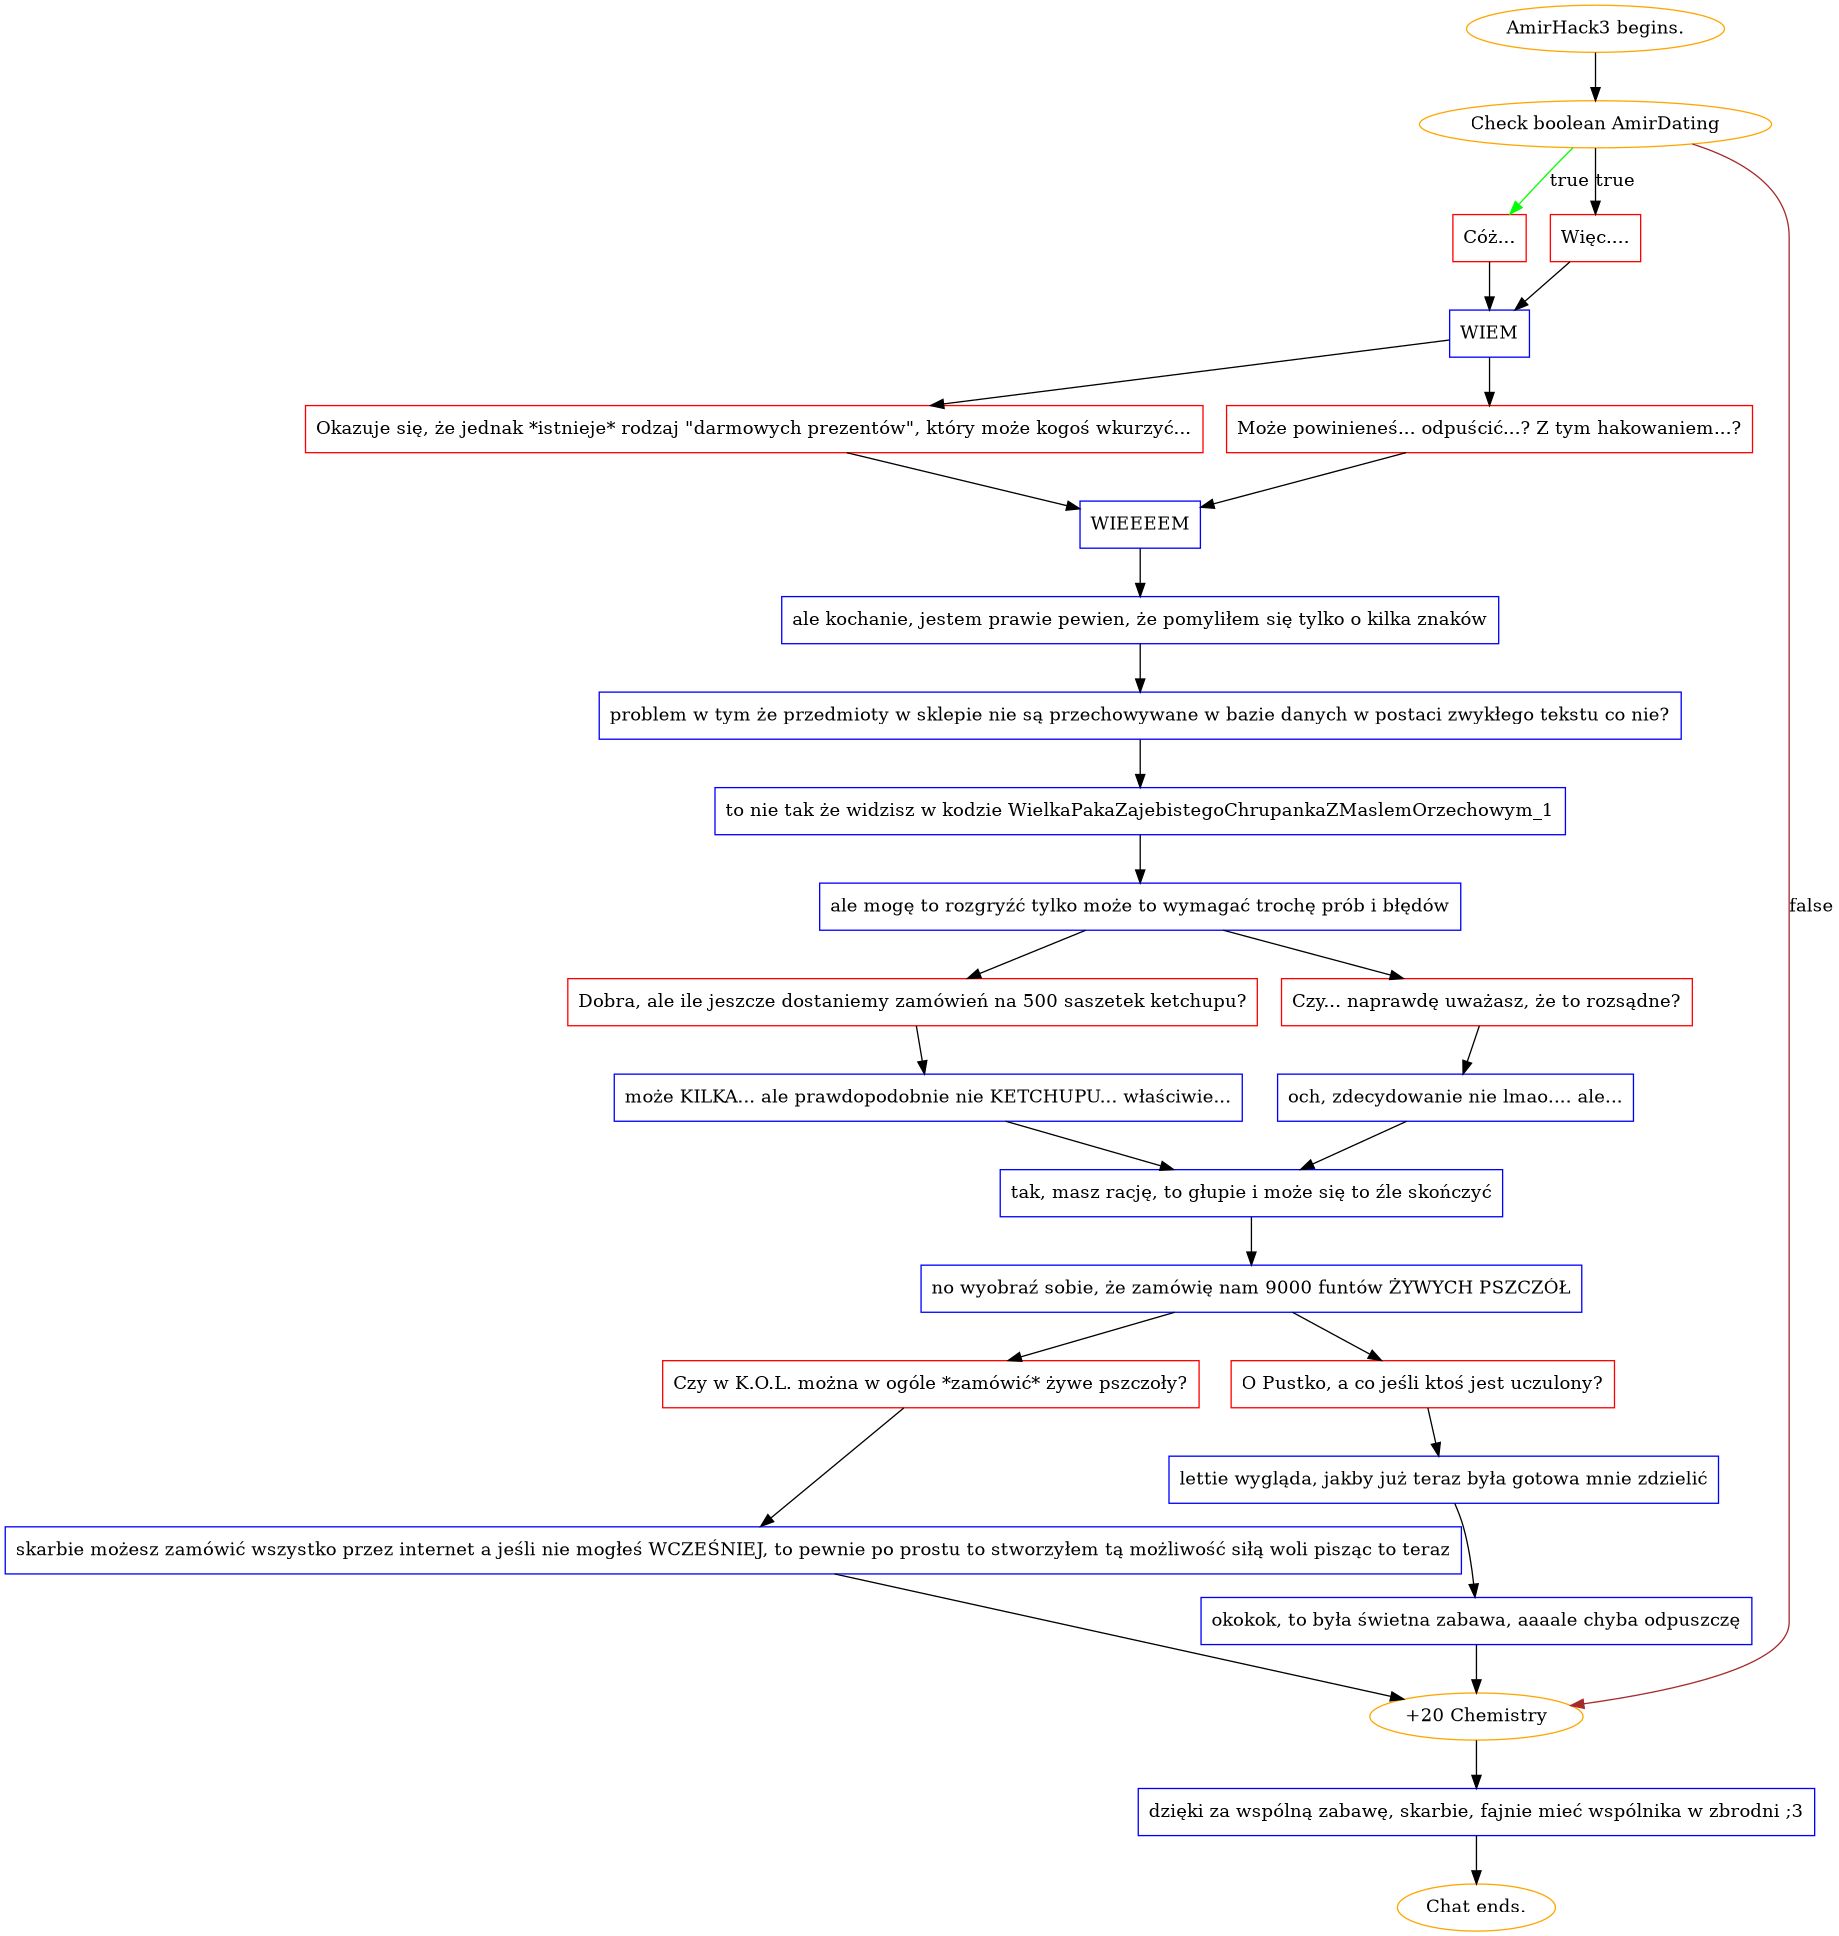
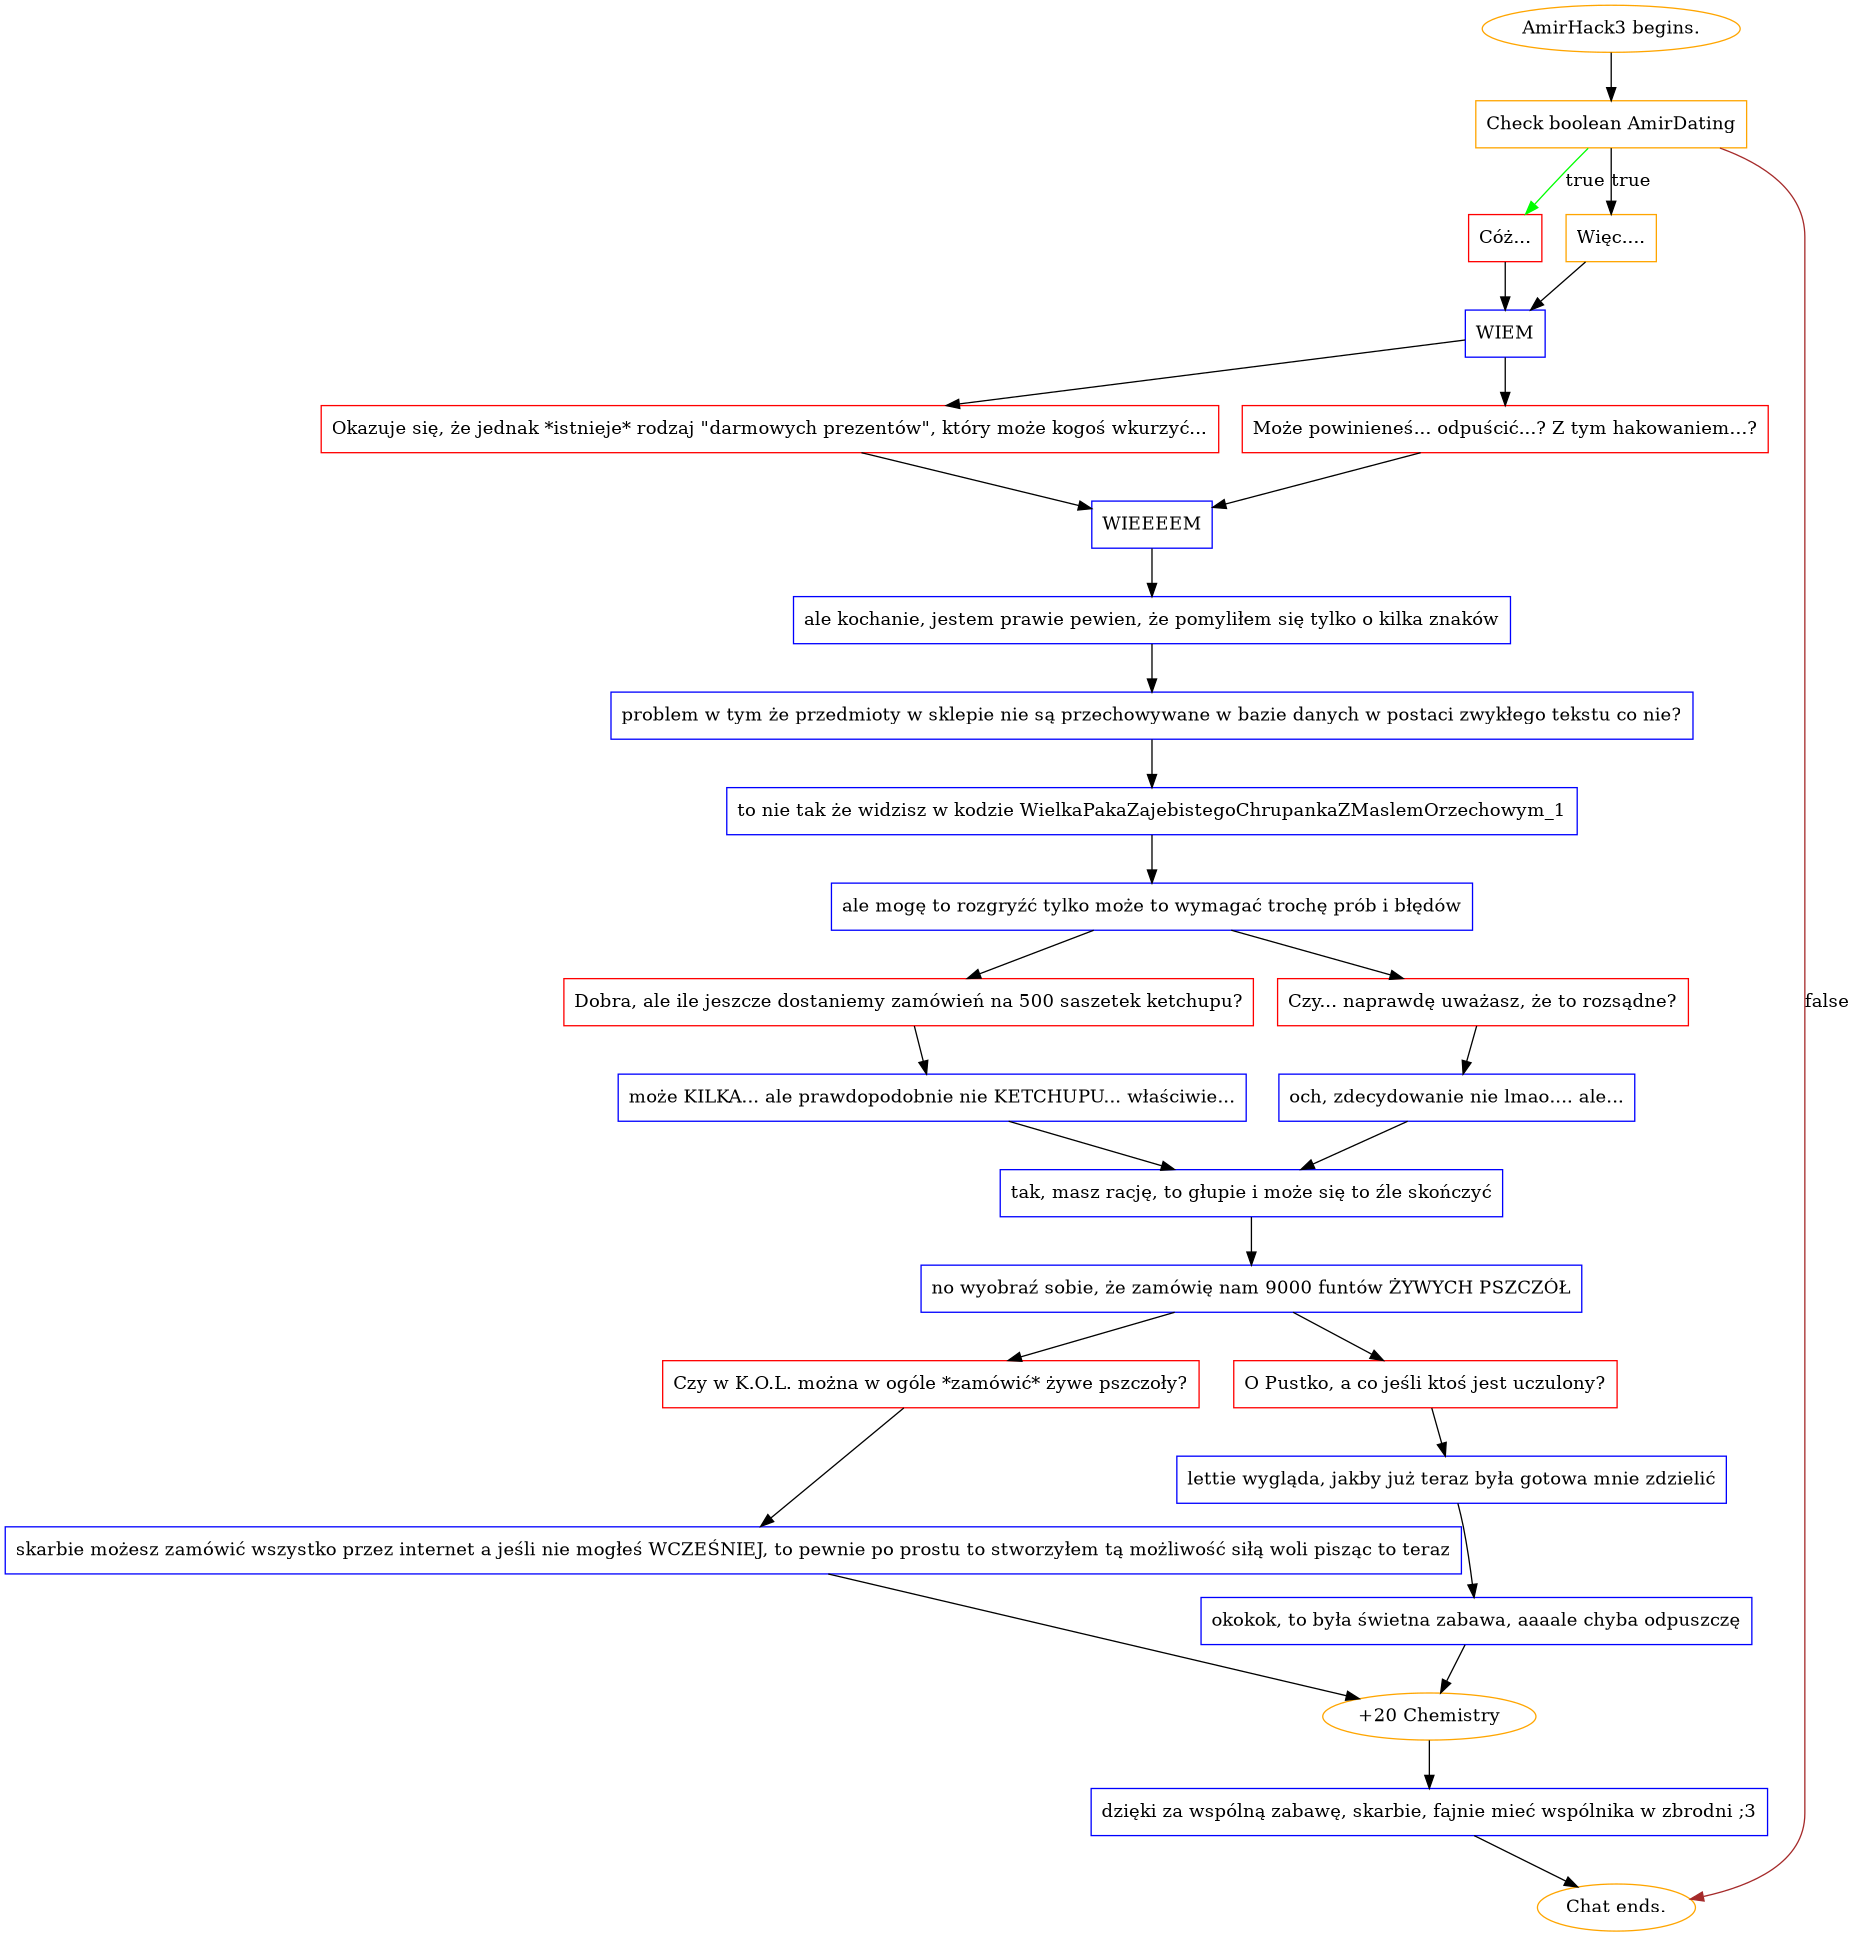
node "Check boolean AmirDating": shape ellipse -> box
node "Więc....": color red -> orange
edge "Check boolean AmirDating" -> "+20 Chemistry": now "Check boolean AmirDating" -> "Chat ends."
